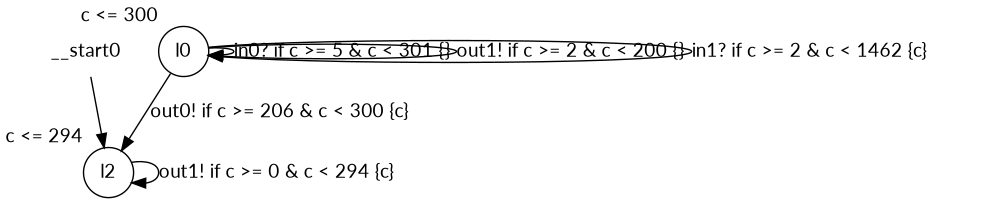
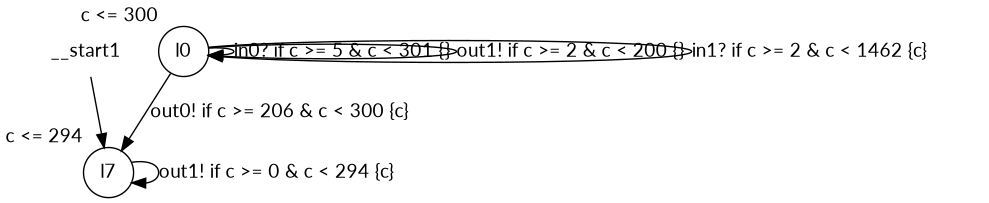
node "__start0": label "__start0" -> "__start1"
node "l2 c <= 294": label "l2 c <= 294" -> "l7 c <= 294"
